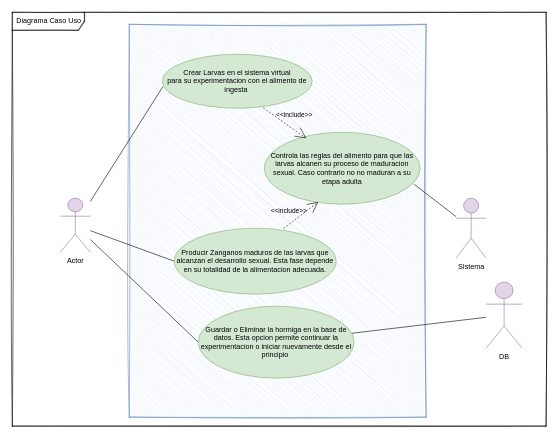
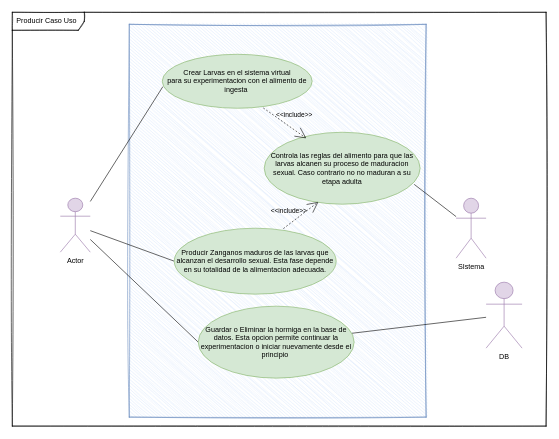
node "Diagrama Caso Uso": label "Diagrama Caso Uso" -> "Producir Caso Uso"
